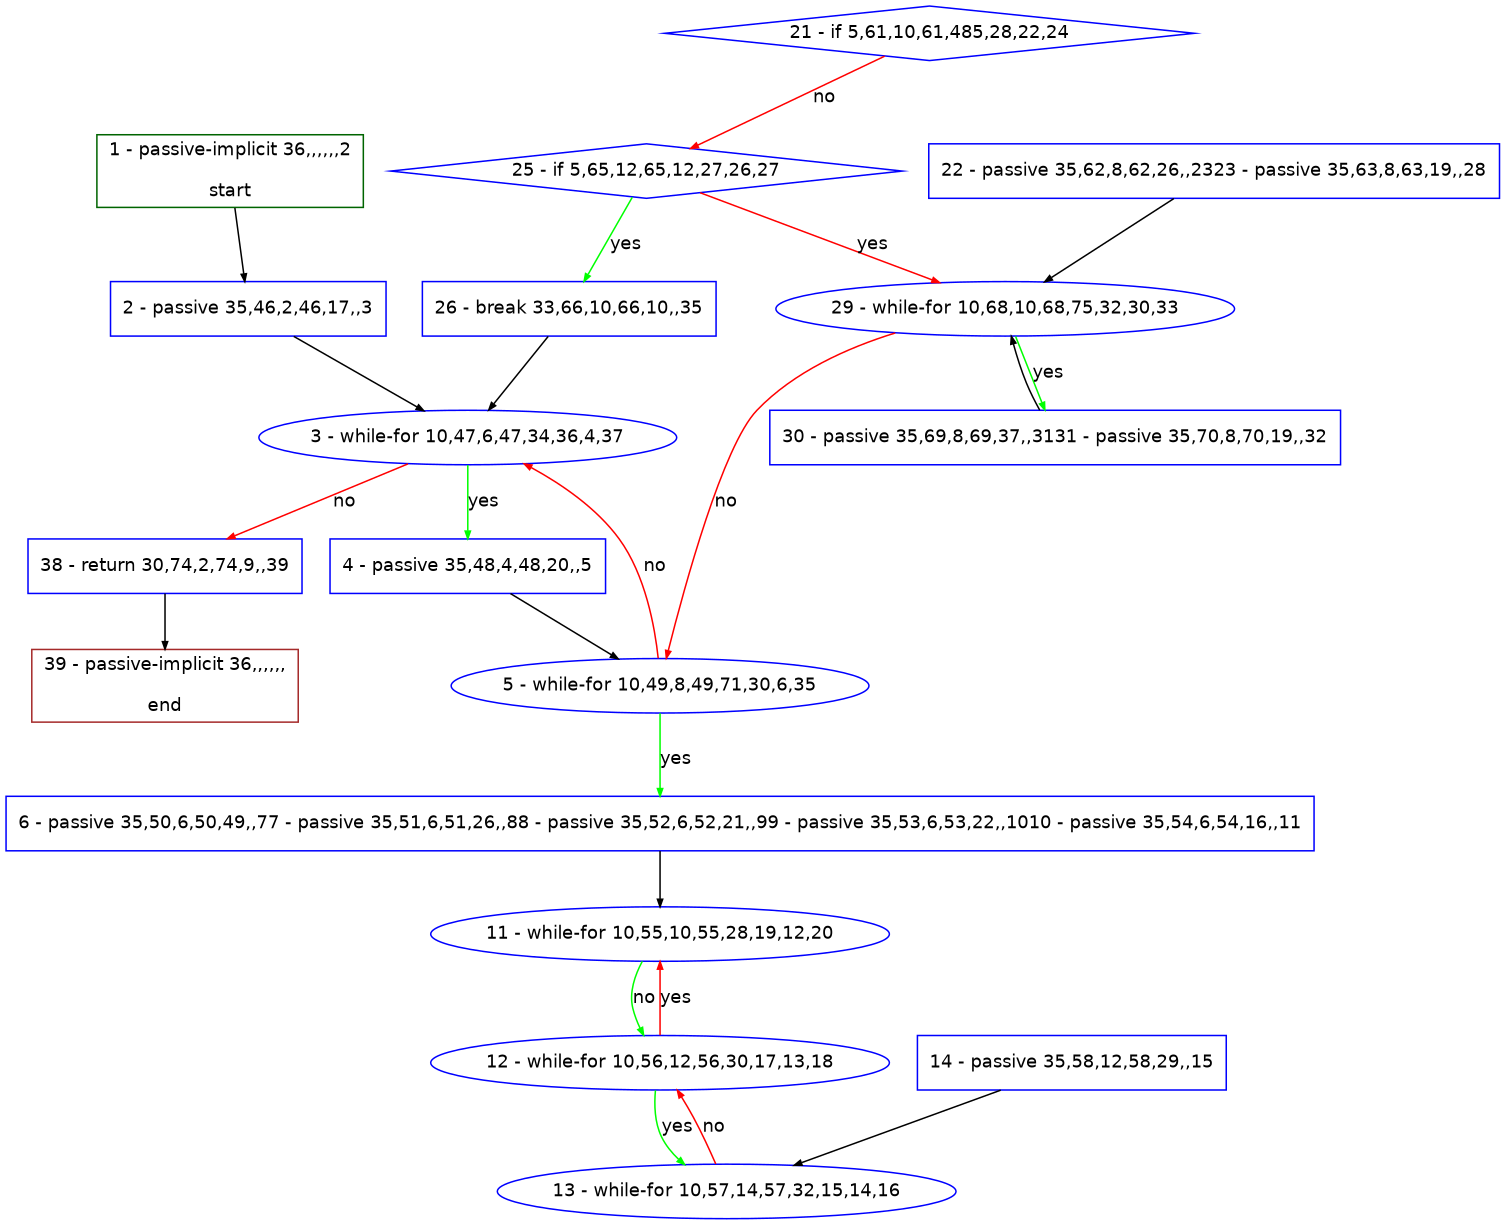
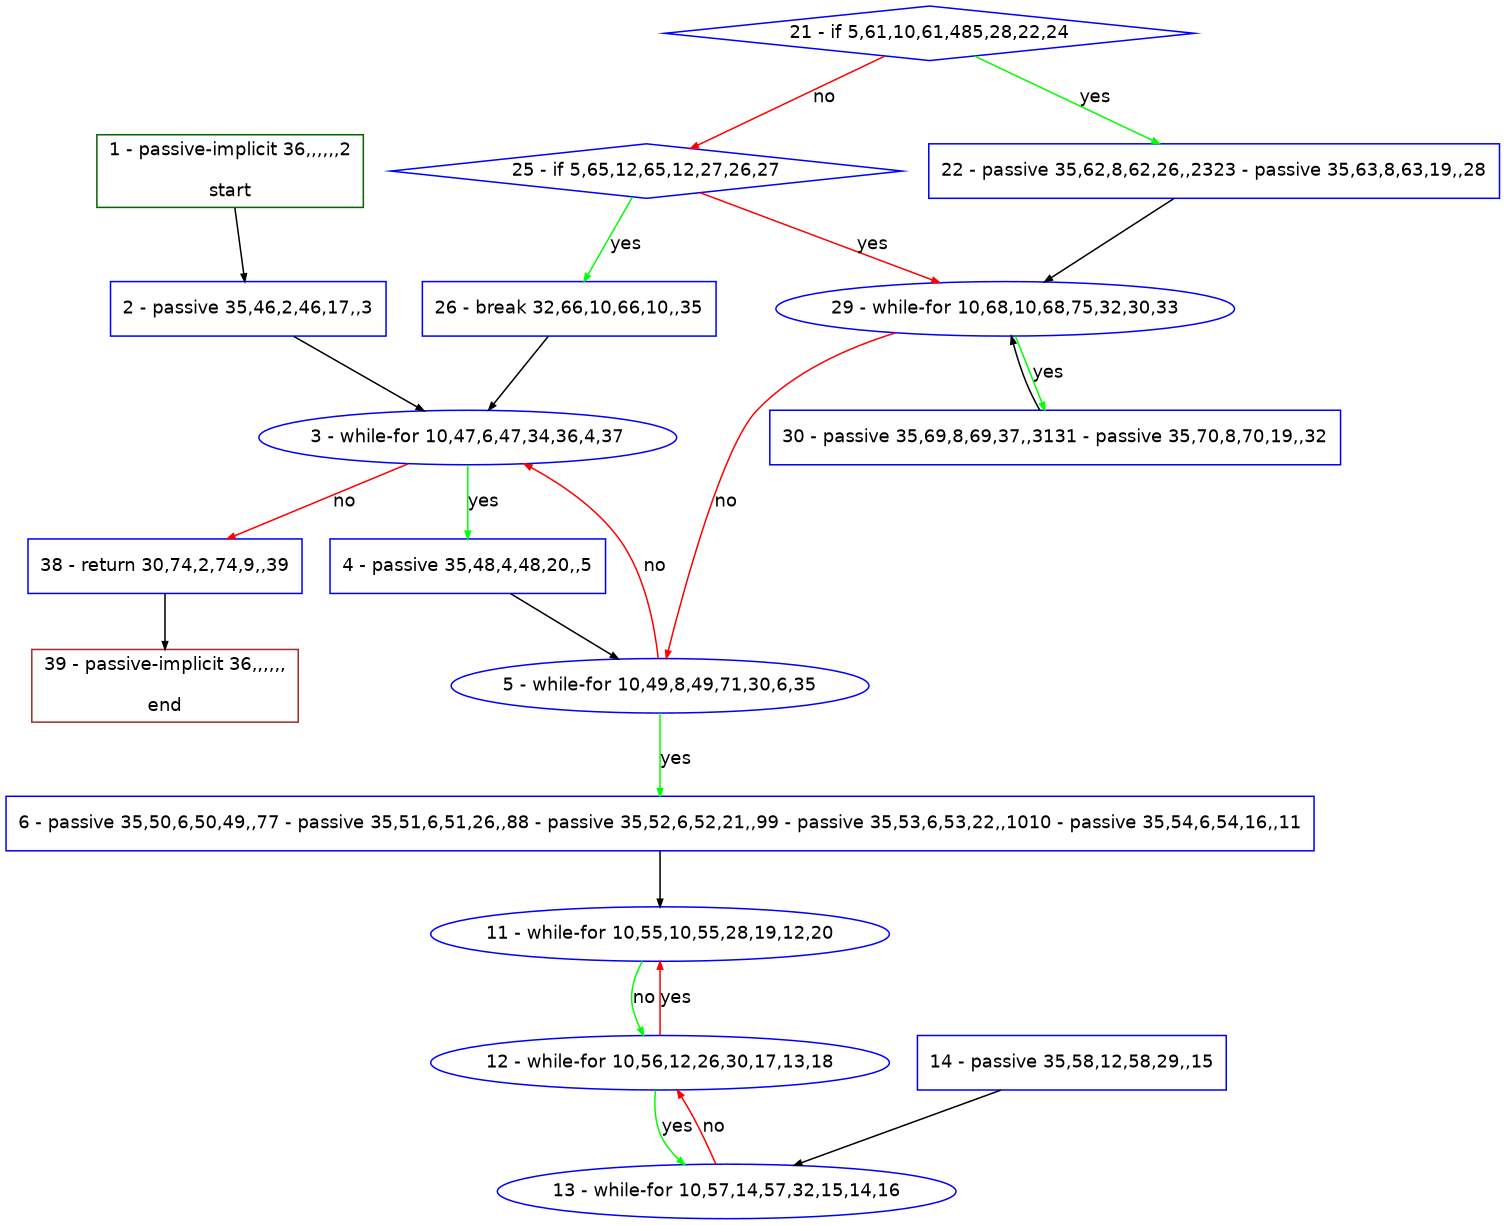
edge "21 - if 5,61,10,61,485,28,22,24" -> "22 - passive 35,62,8,62,26,,2323 - passive 35,63,8,63,19,,28": added, label "yes"
node "26 - break 33,66,10,66,10,,35": label "26 - break 33,66,10,66,10,,35" -> "26 - break 32,66,10,66,10,,35"
node "12 - while-for 10,56,12,56,30,17,13,18": label "12 - while-for 10,56,12,56,30,17,13,18" -> "12 - while-for 10,56,12,26,30,17,13,18"
